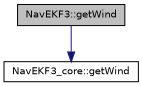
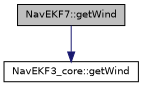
node "NavEKF3::getWind": label "NavEKF3::getWind" -> "NavEKF7::getWind"
